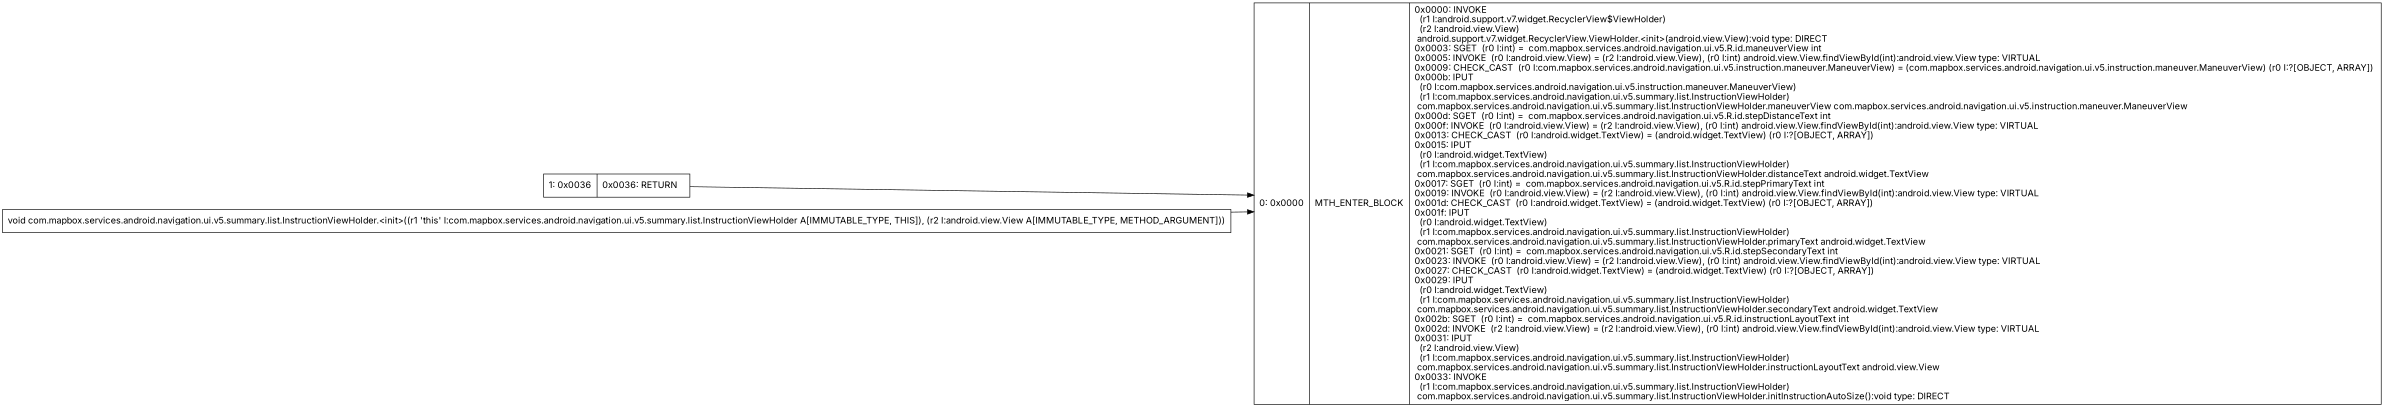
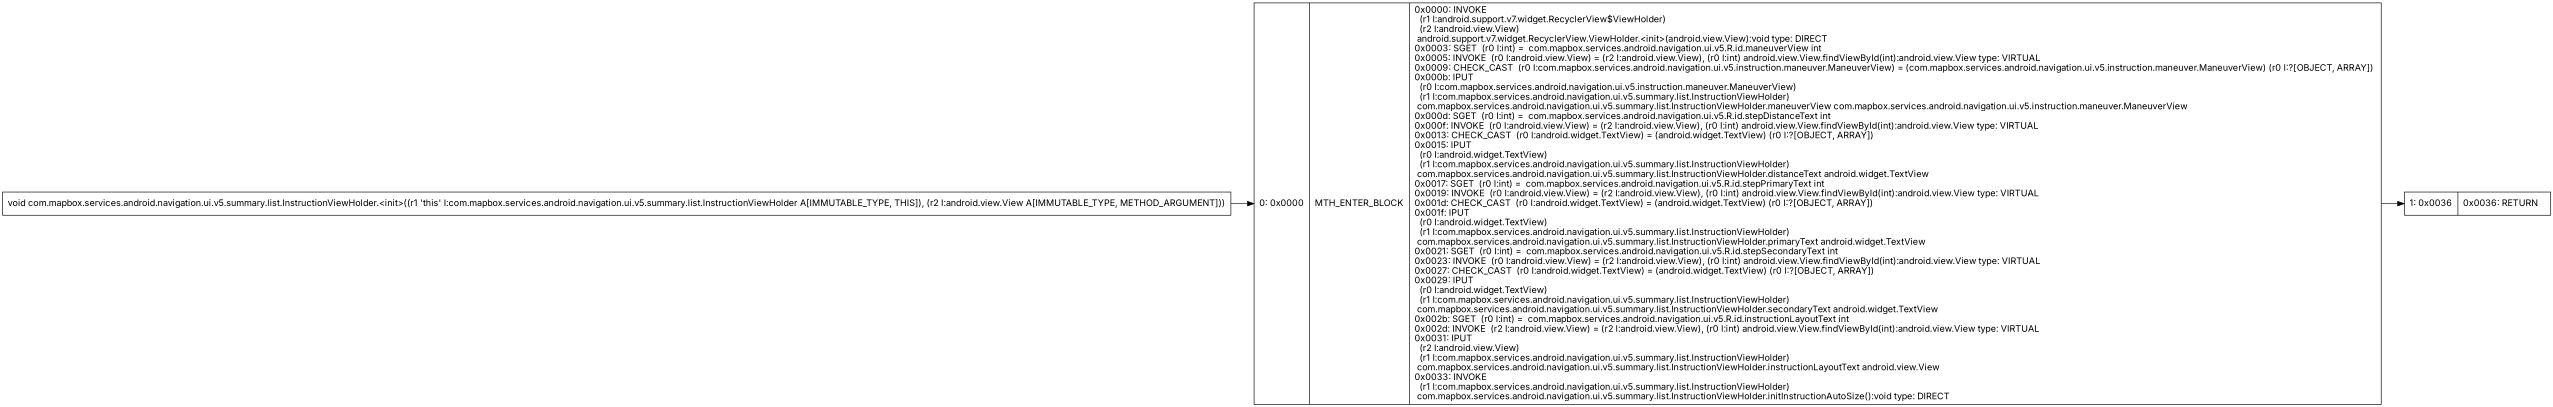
edge "1: 0x0036" -> "0: 0x0000": reversed
